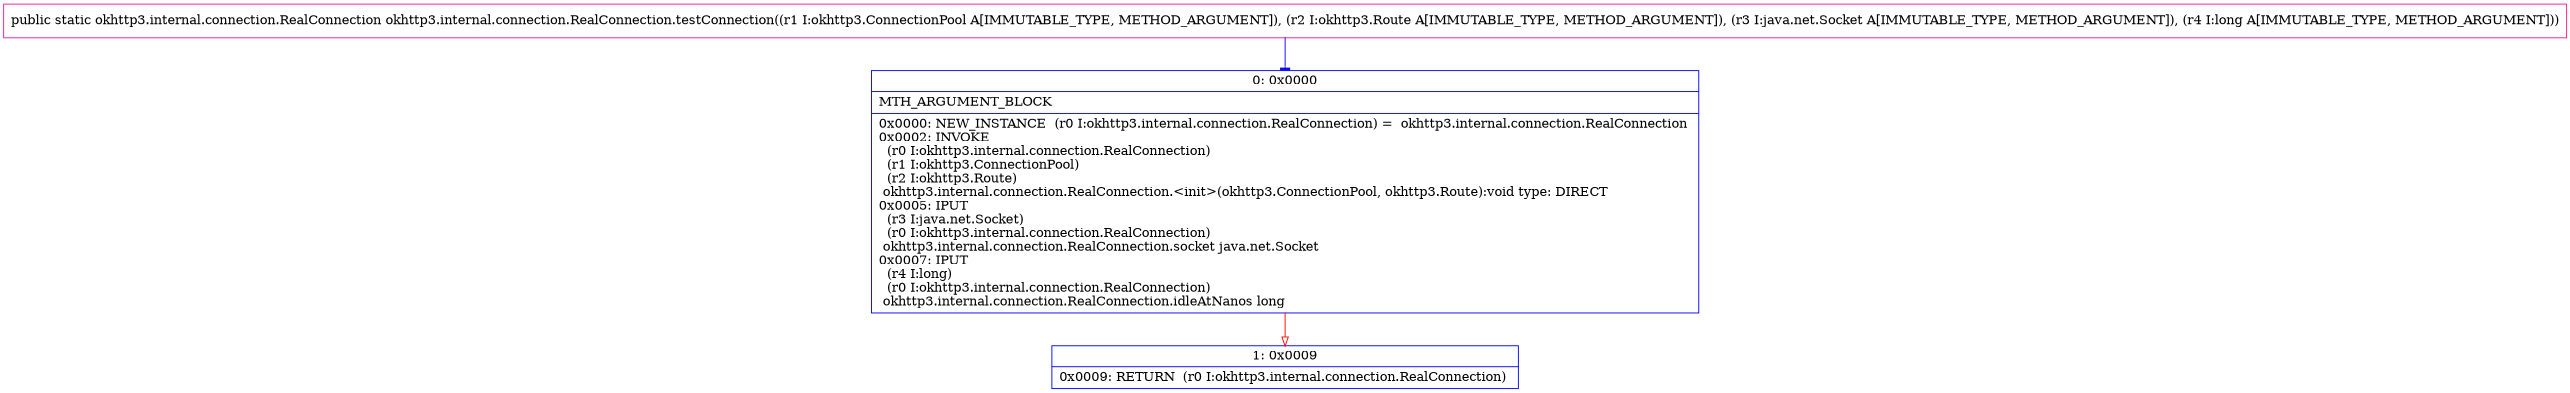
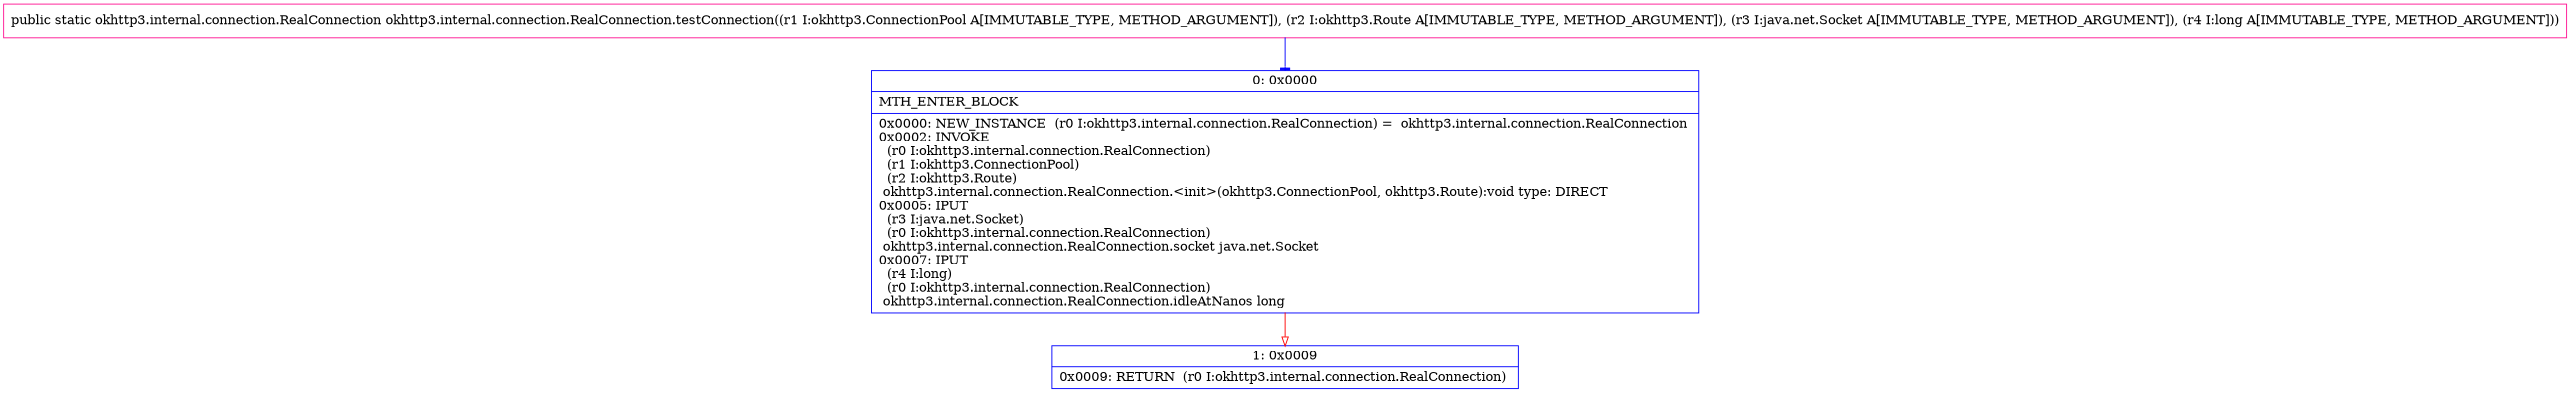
node "0: 0x0000": text "MTH_ARGUMENT_BLOCK" -> "MTH_ENTER_BLOCK"
